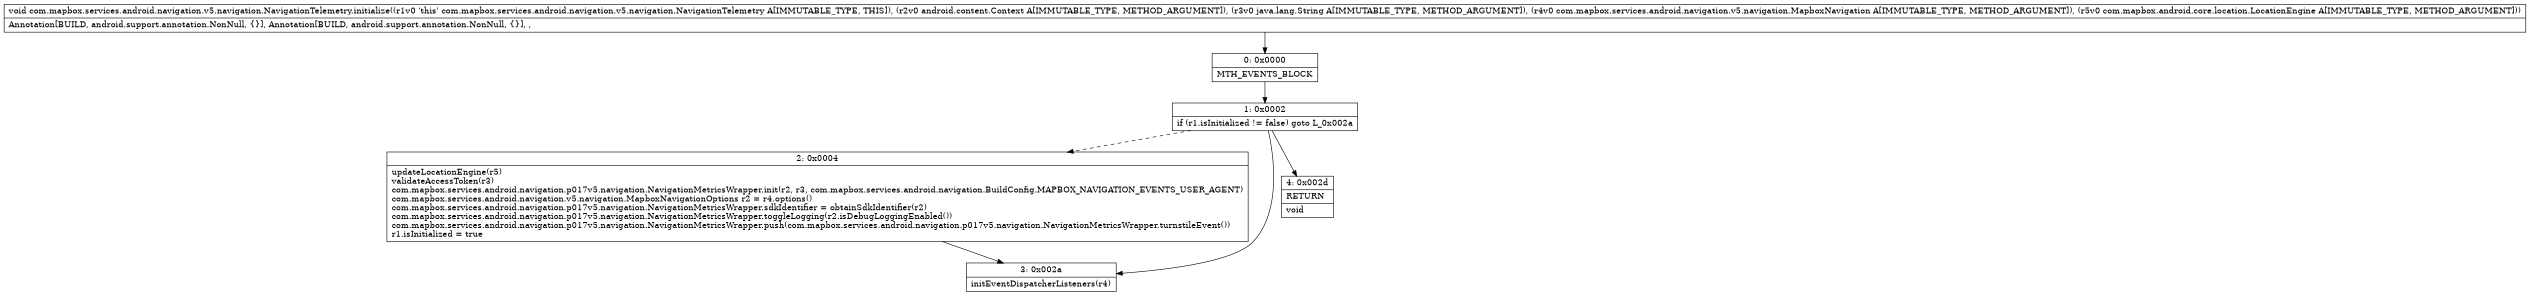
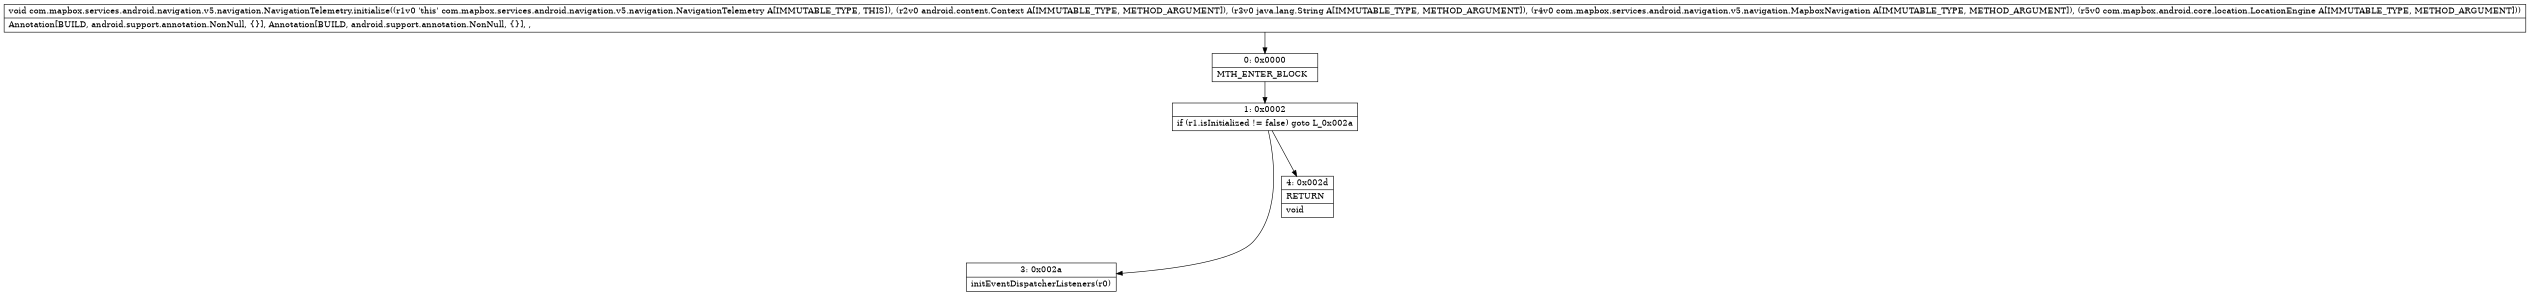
node "0: 0x0000": text "MTH_EVENTS_BLOCK" -> "MTH_ENTER_BLOCK"
node "2: 0x0004": removed
node "3: 0x002a": text "initEventDispatcherListeners(r4)" -> "initEventDispatcherListeners(r0)"
